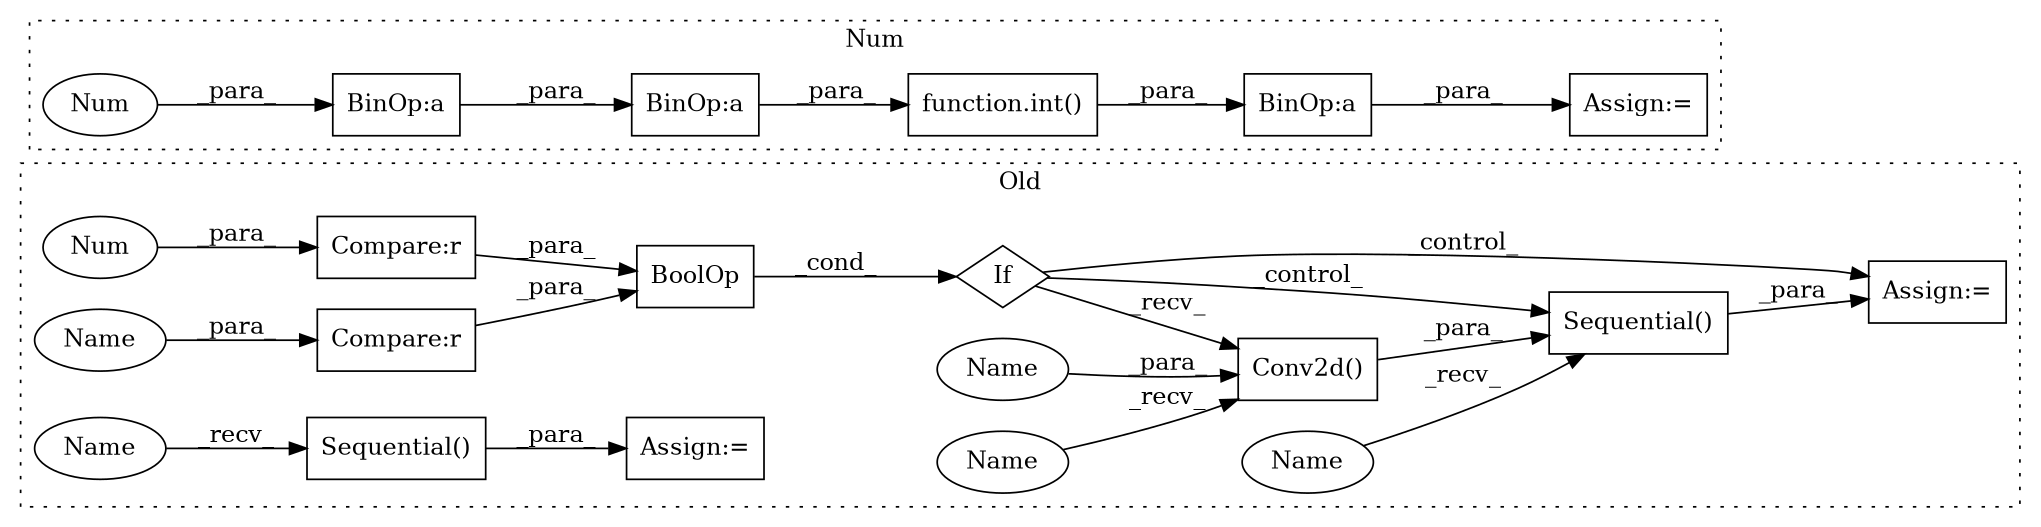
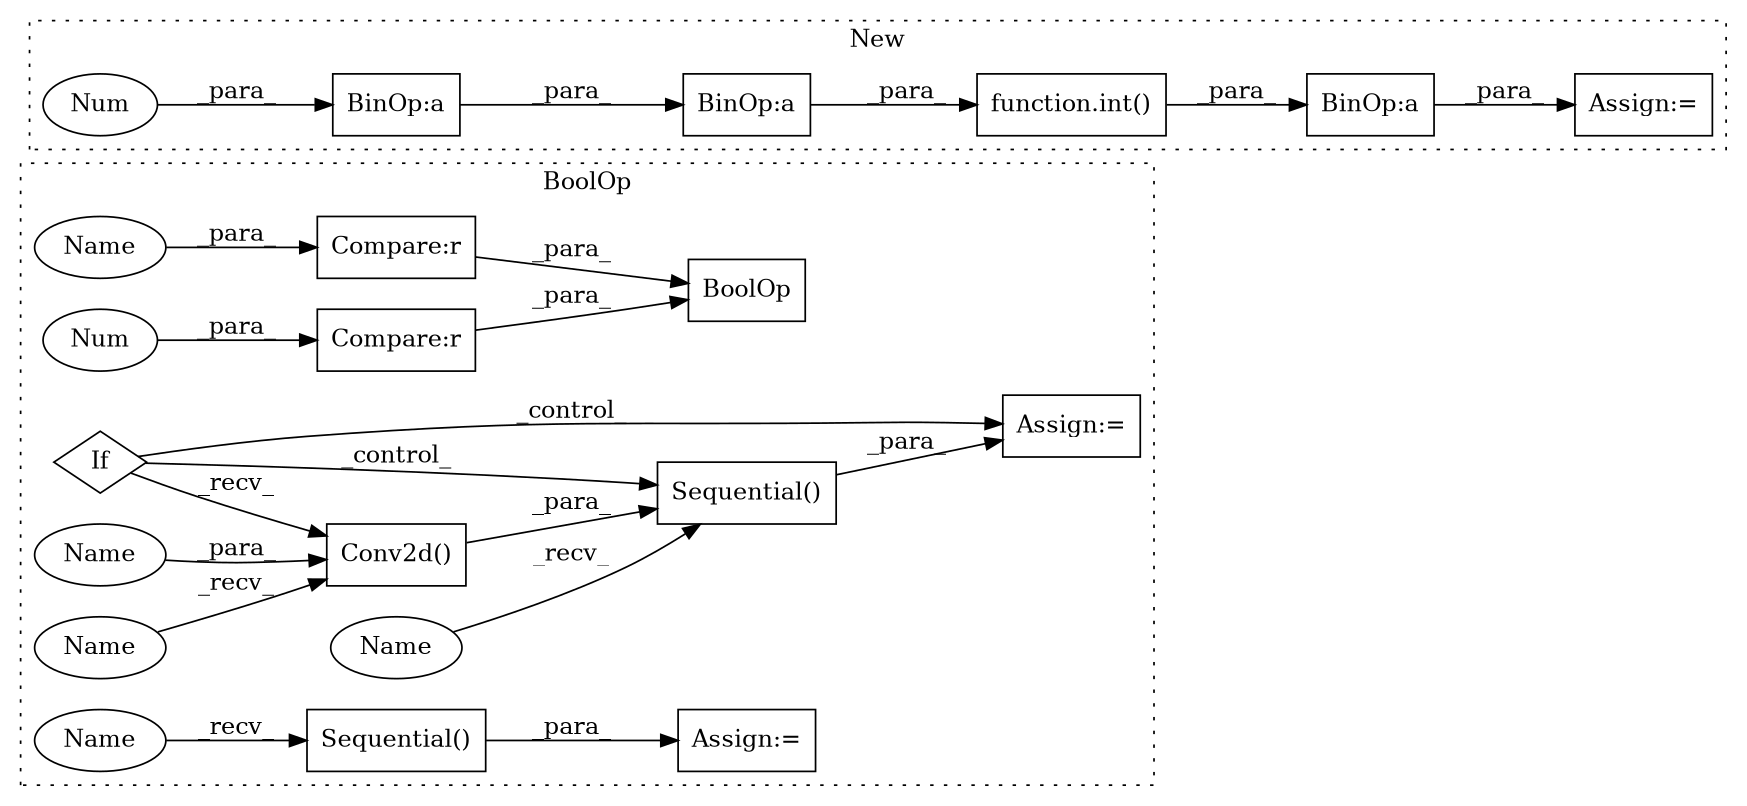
cluster "Num": label "Num" -> "New"
cluster "Old": label "Old" -> "BoolOp"
edge "BoolOp" -> "If": removed, label "_cond_"
